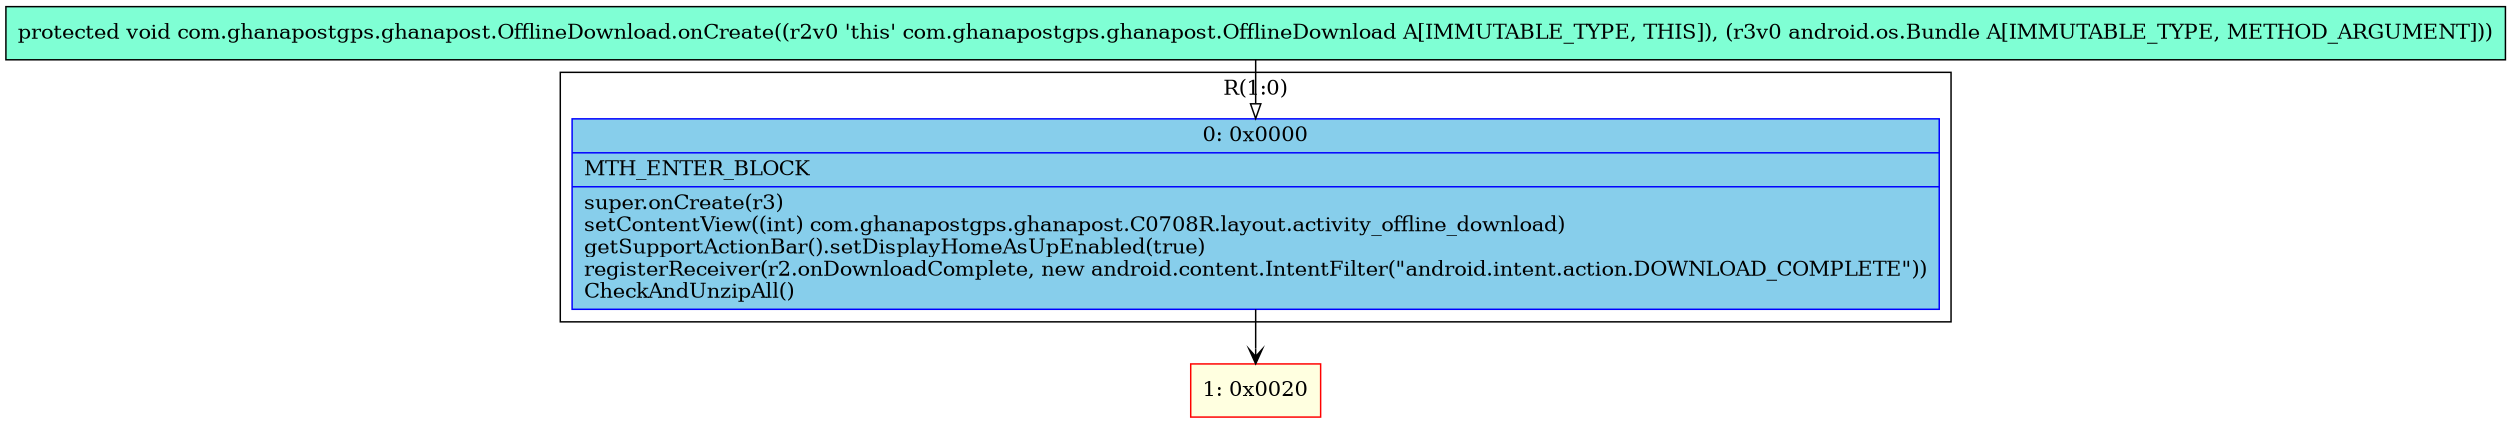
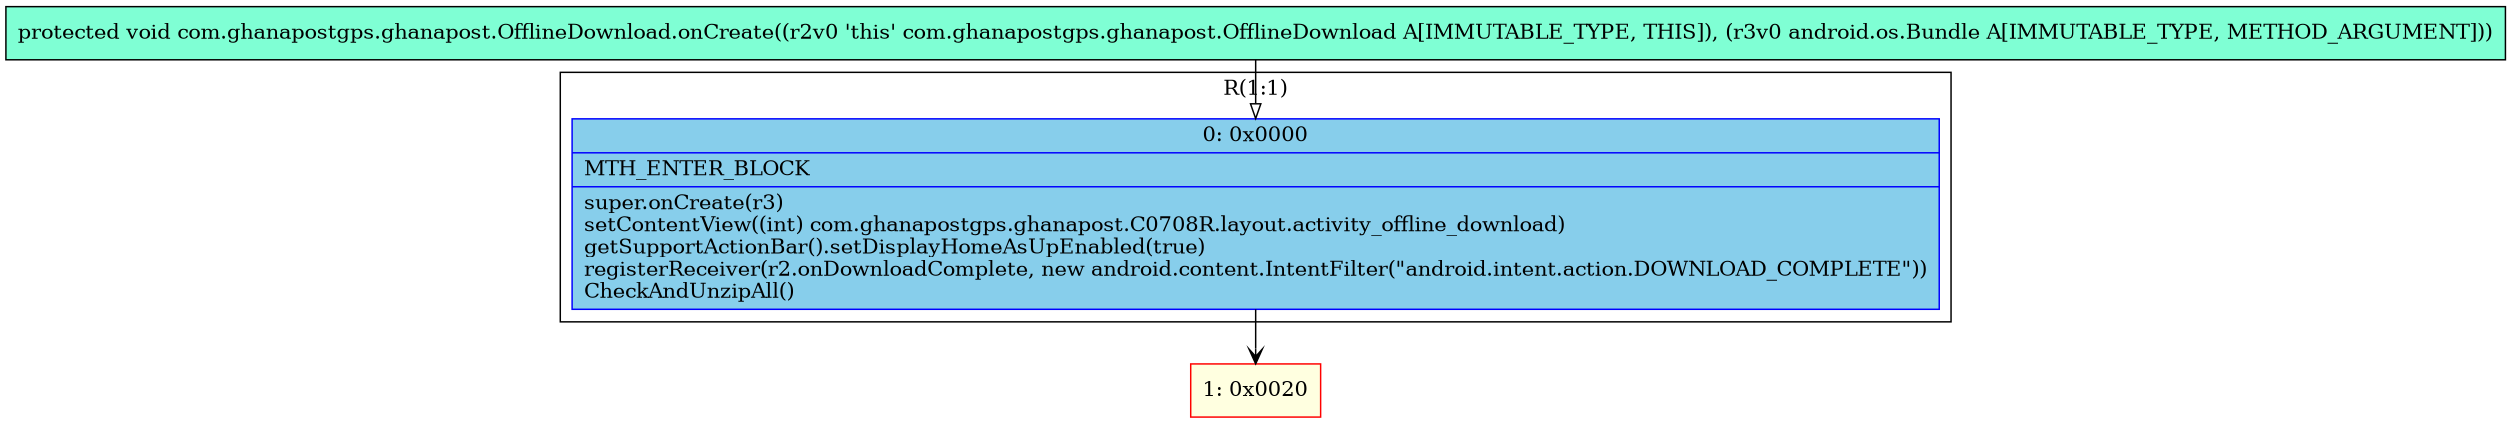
cluster "R(1:0)": label "R(1:0)" -> "R(1:1)"
